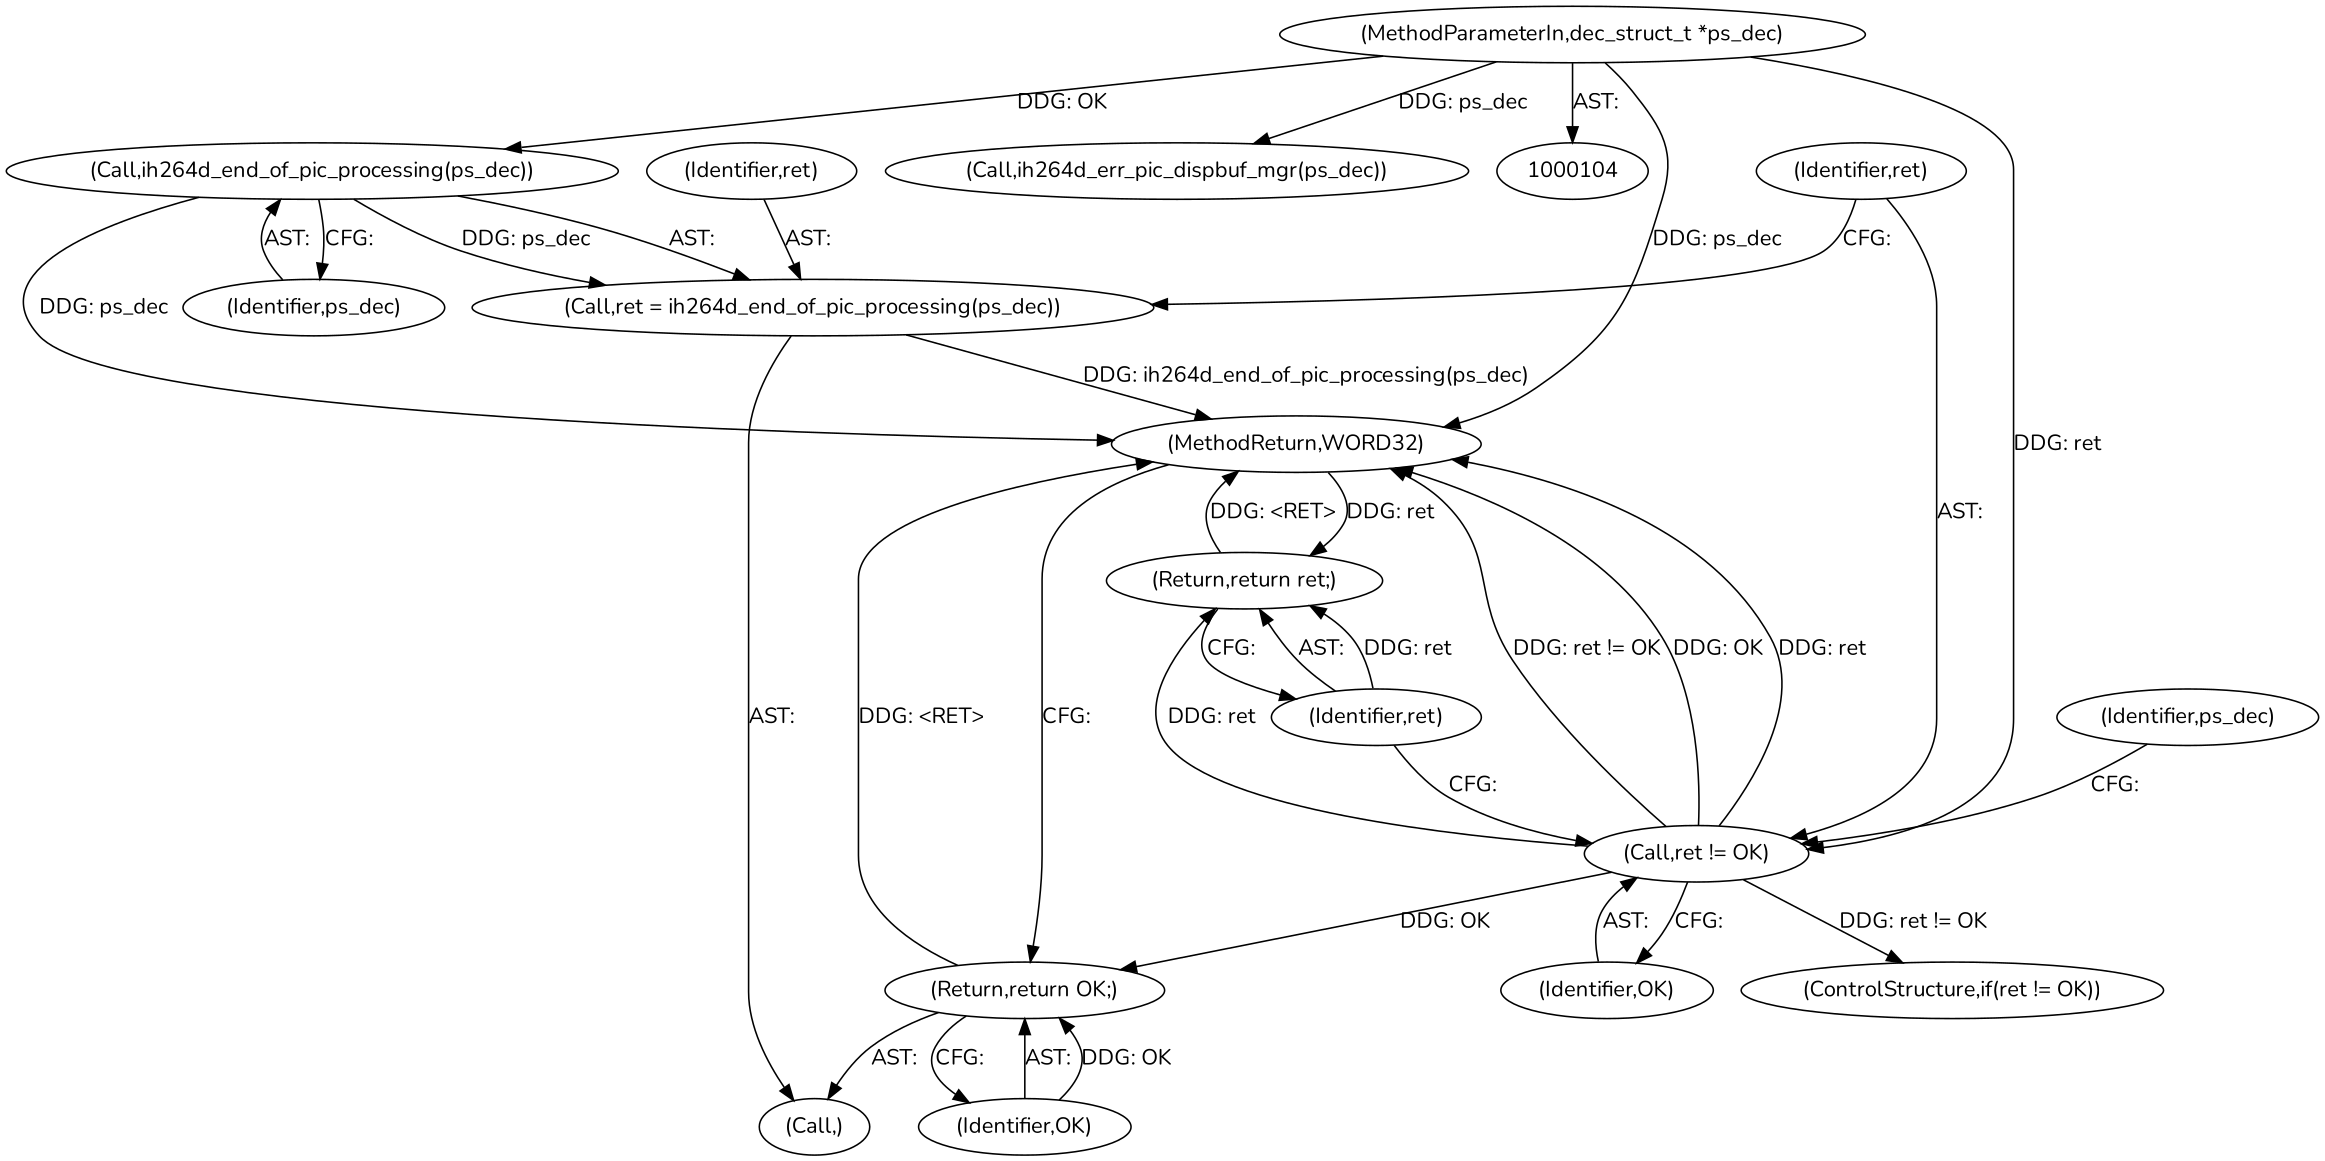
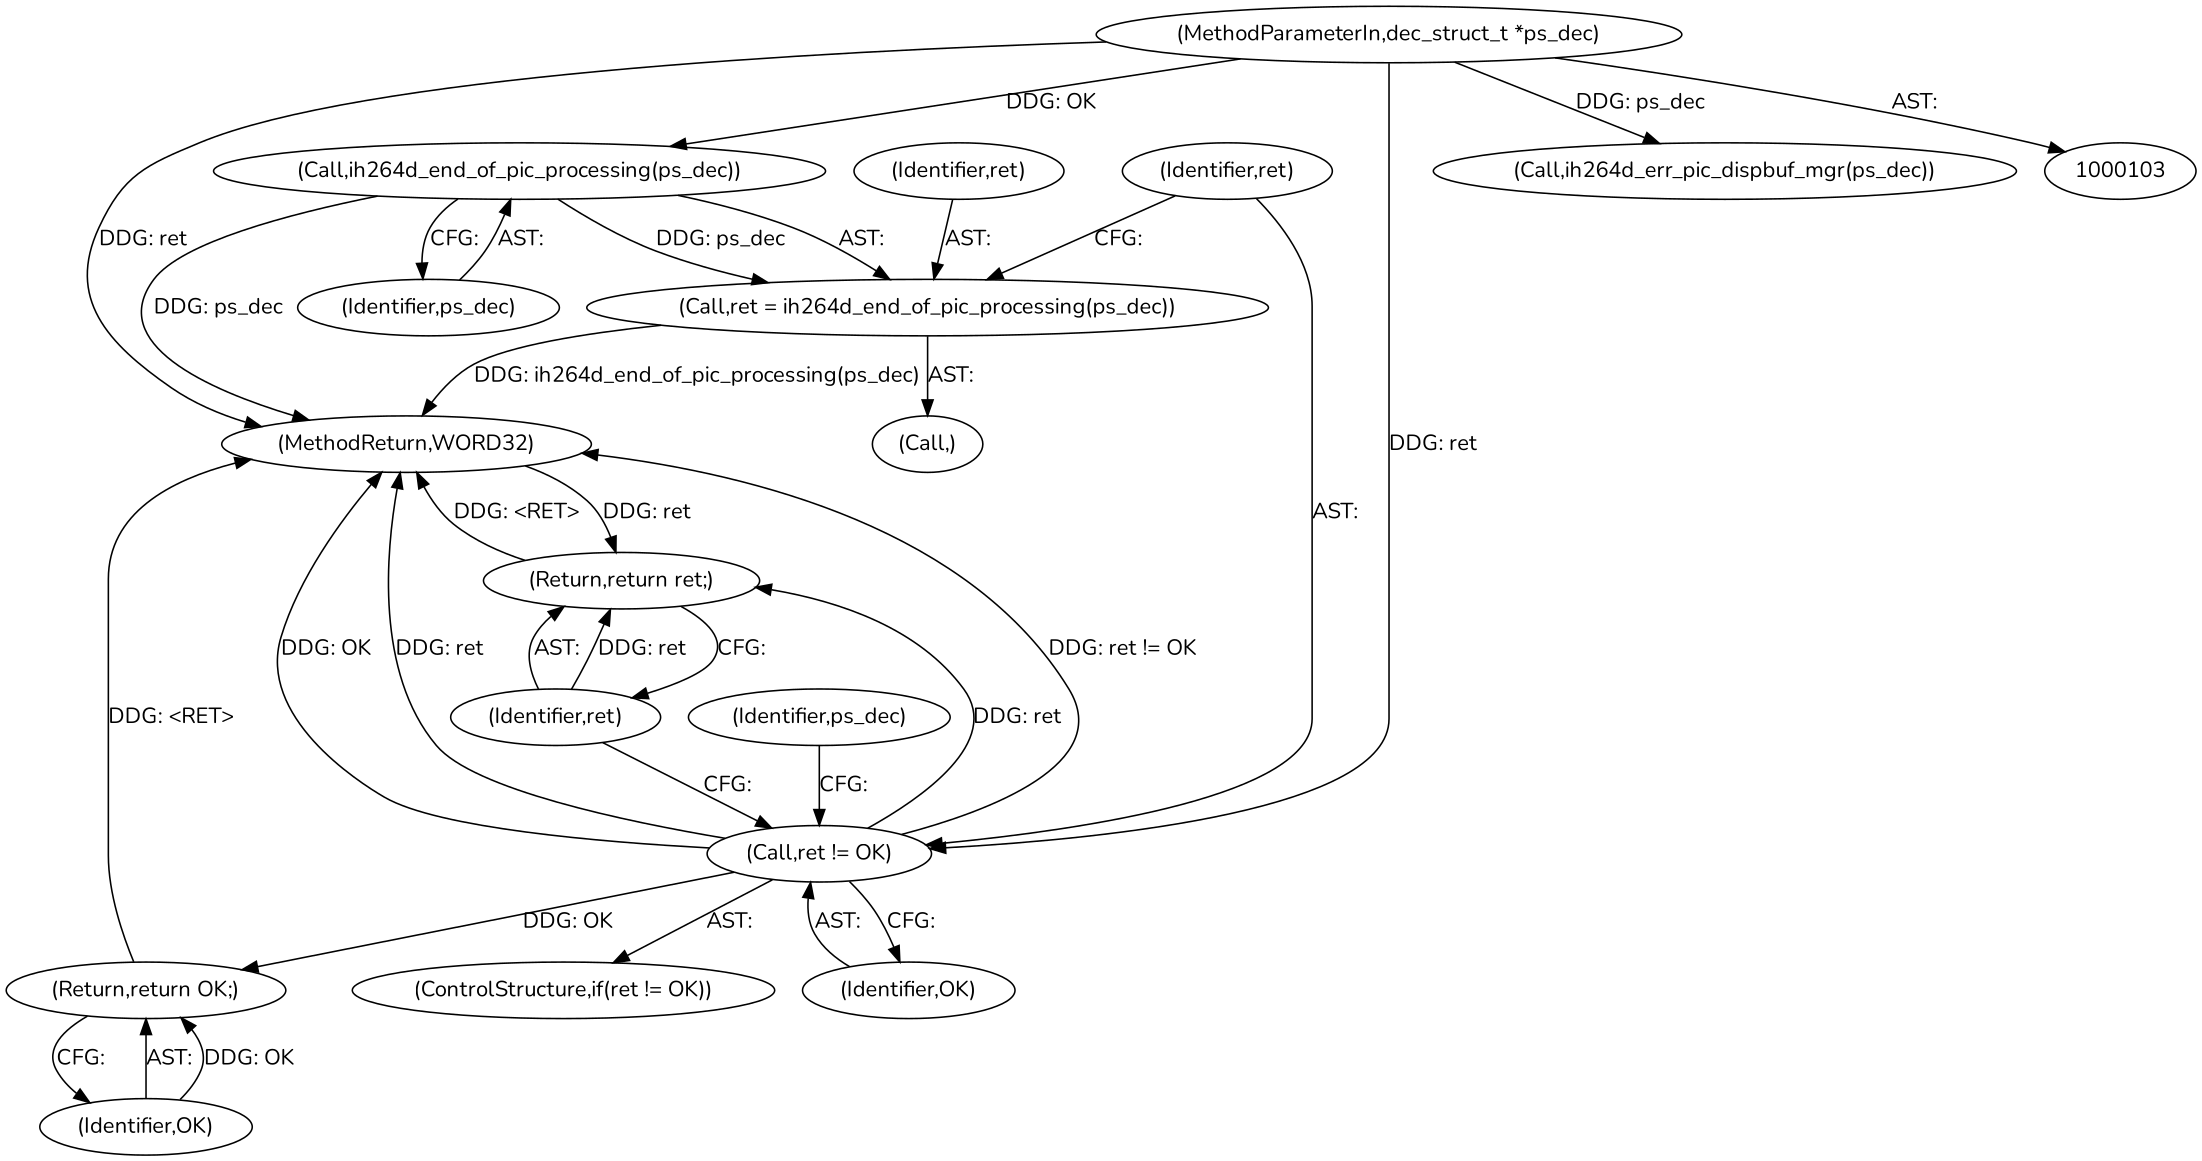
node "1000104": label "1000104" -> "1000103"
edge "(MethodParameterIn,dec_struct_t *ps_dec)" -> "(MethodReturn,WORD32)": label "DDG: ps_dec" -> "DDG: ret"
edge "(MethodReturn,WORD32)" -> "(Return,return OK;)": removed, label "CFG:"
edge "(Call,ret != OK)" -> "(ControlStructure,if(ret != OK))": label "DDG: ret != OK" -> "AST: "
edge "(Return,return OK;)" -> "(Call,)": removed, label "AST:"
